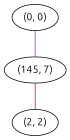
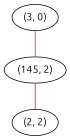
node "(0, 0)": label "(0, 0)" -> "(3, 0)"
node "(145, 7)": label "(145, 7)" -> "(145, 2)"
